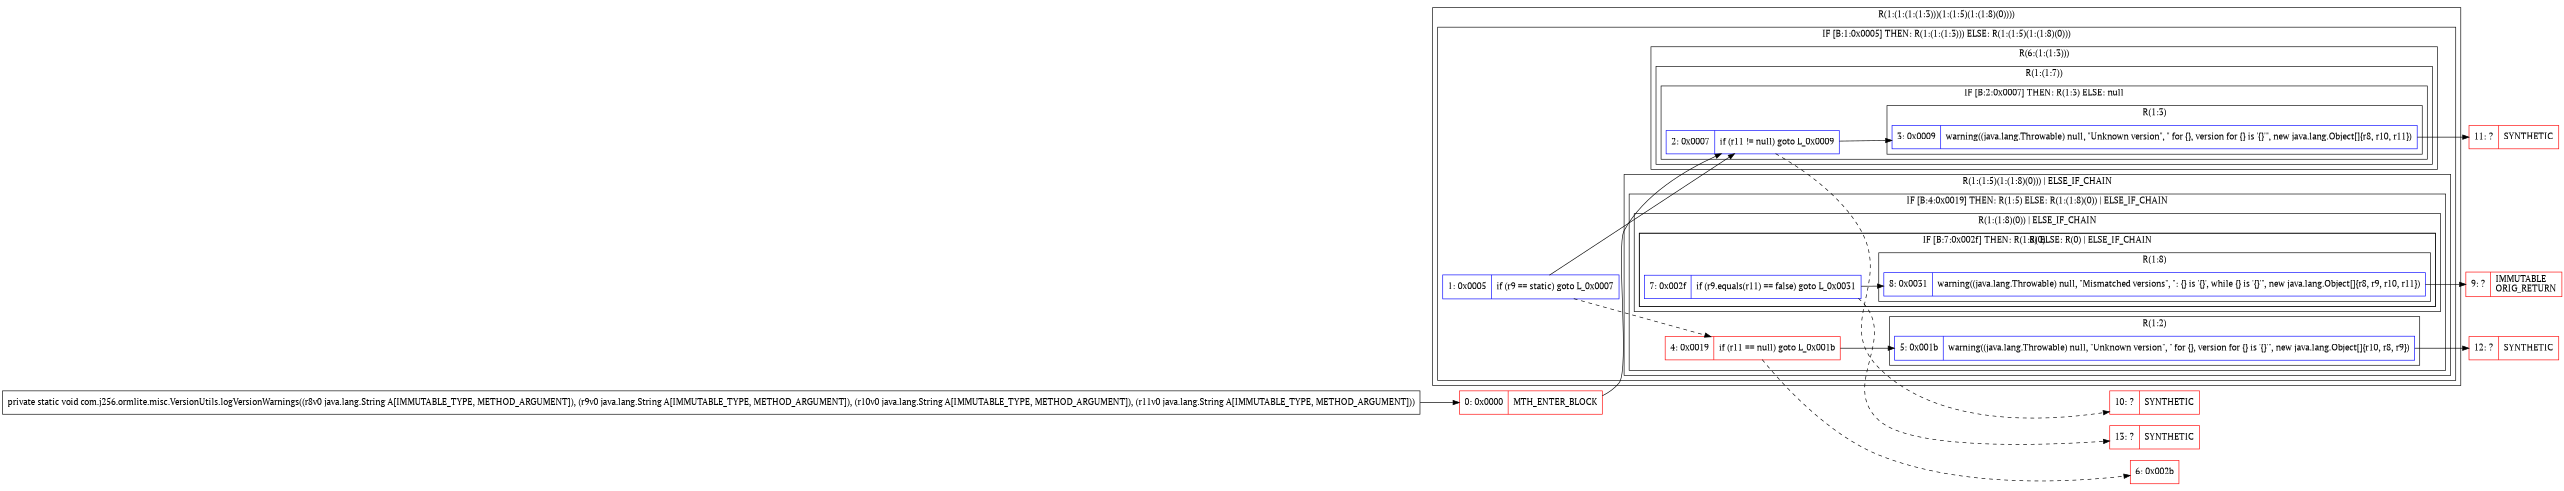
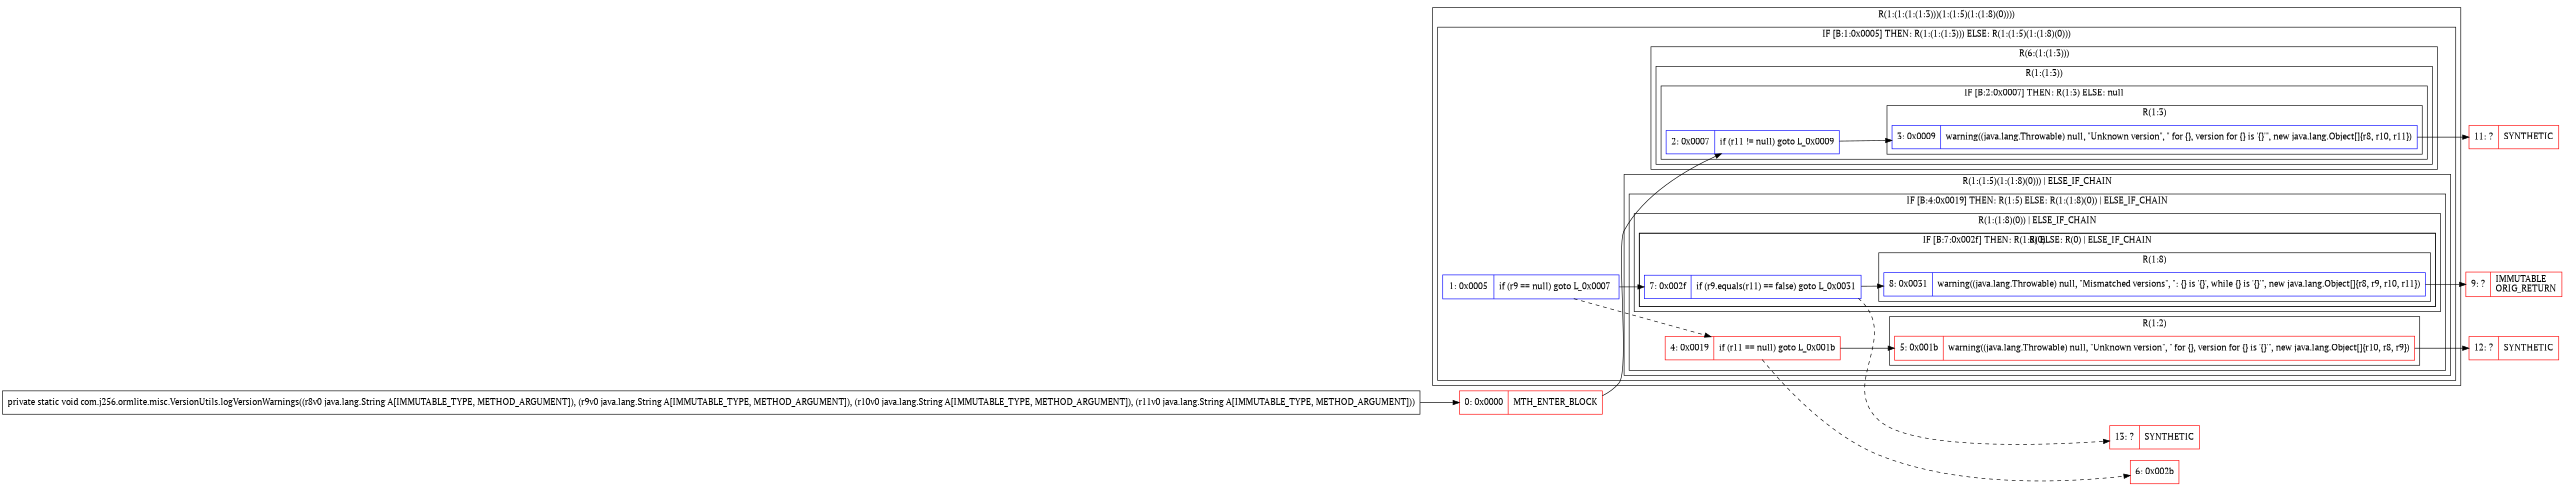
cluster "R(1:(1:7))": label "R(1:(1:7))" -> "R(1:(1:3))"
edge "1: 0x0005" -> "2: 0x0007": now "1: 0x0005" -> "7: 0x002f"
node "1: 0x0005": text "if (r9 == static) goto L_0x0007" -> "if (r9 == null) goto L_0x0007"
node "5: 0x001b": color blue -> red
node "10: ?": removed
